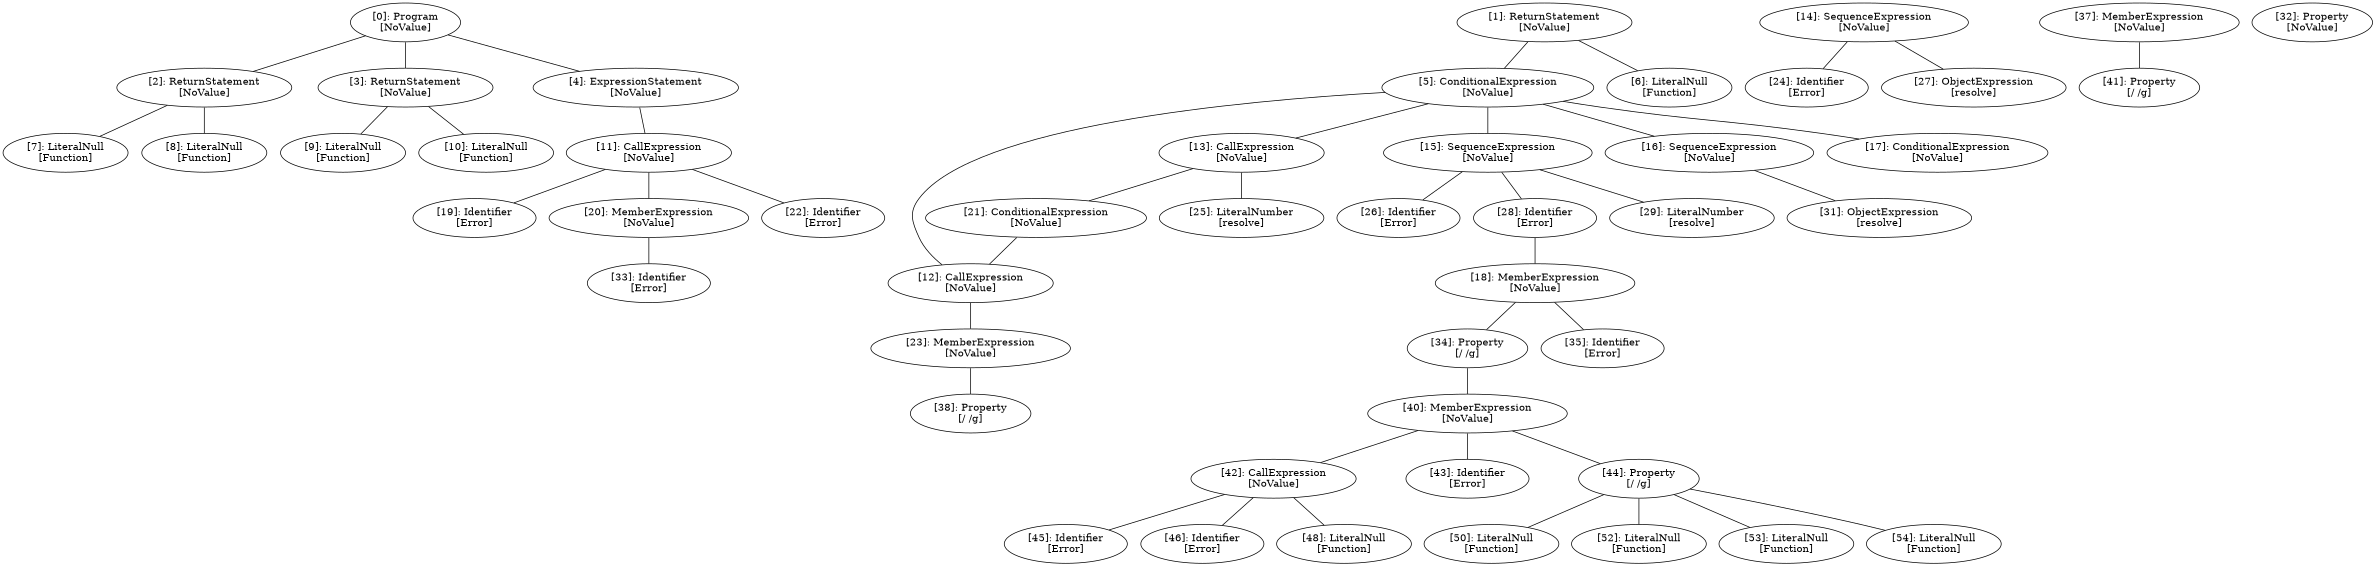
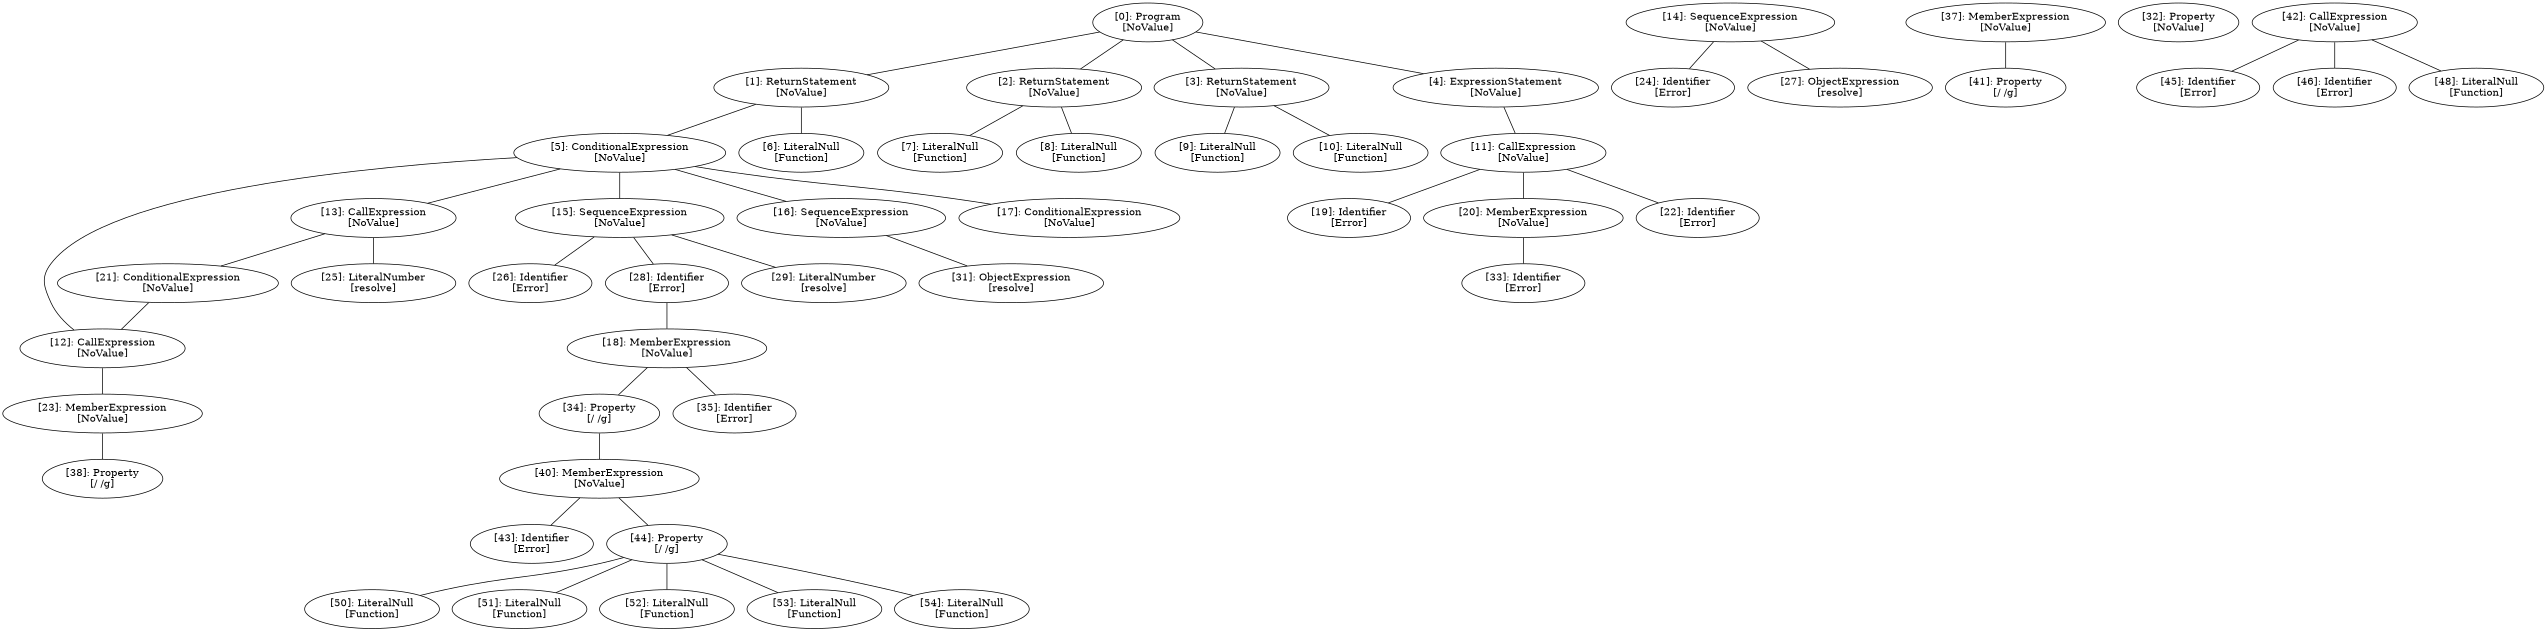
edge "[0]: Program [NoValue]" -- "[1]: ReturnStatement [NoValue]": added
edge "[40]: MemberExpression [NoValue]" -- "[42]: CallExpression [NoValue]": removed
node "[51]: LiteralNull [Function]": added
